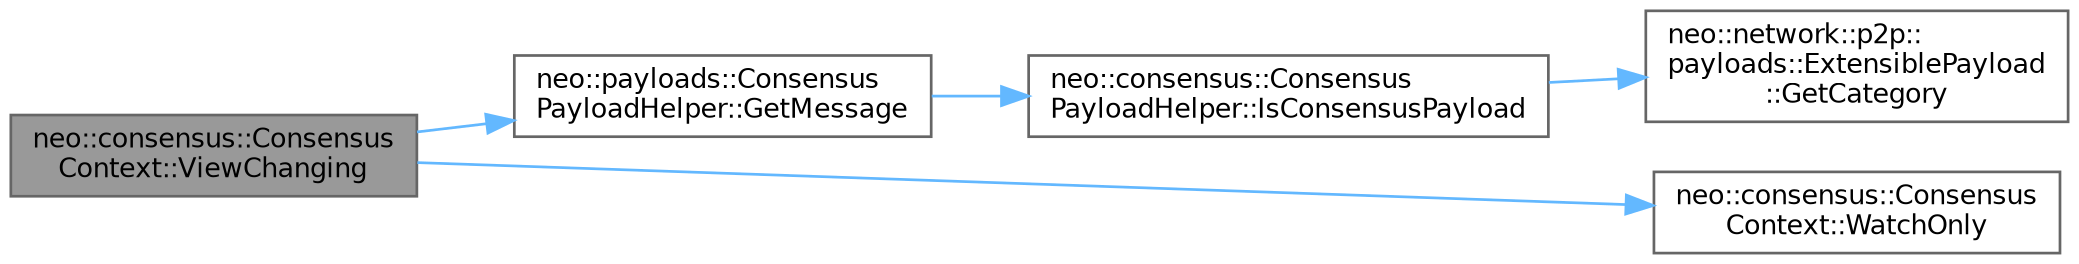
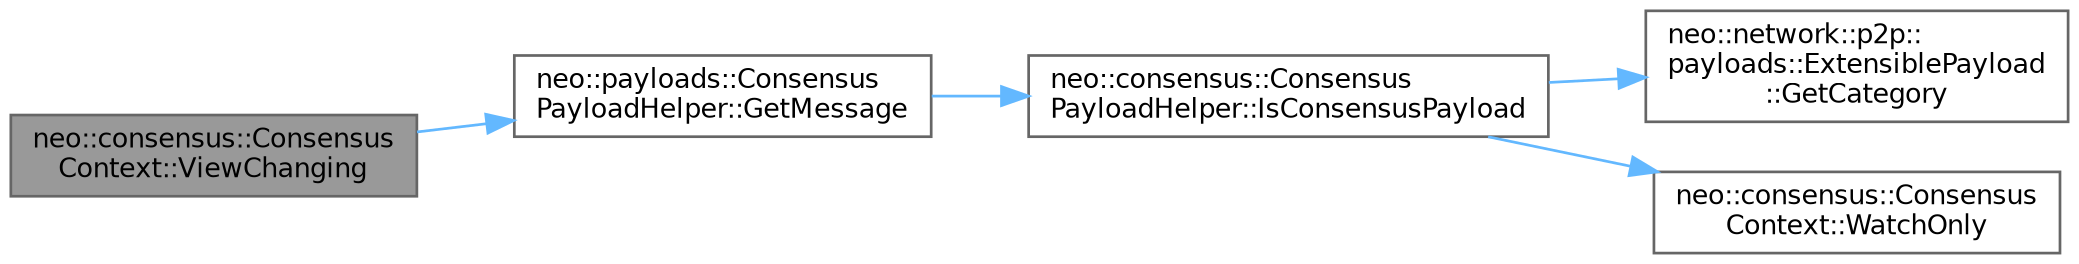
edge "neo::consensus::Consensus Context::ViewChanging" -> "neo::consensus::Consensus Context::WatchOnly": now "neo::consensus::Consensus PayloadHelper::IsConsensusPayload" -> "neo::consensus::Consensus Context::WatchOnly"
